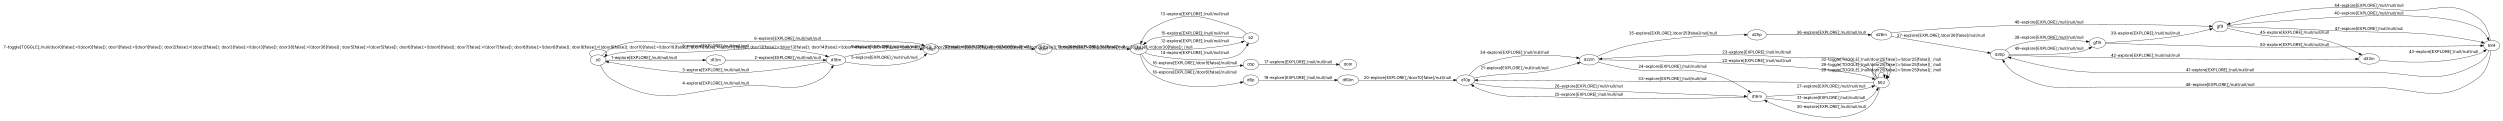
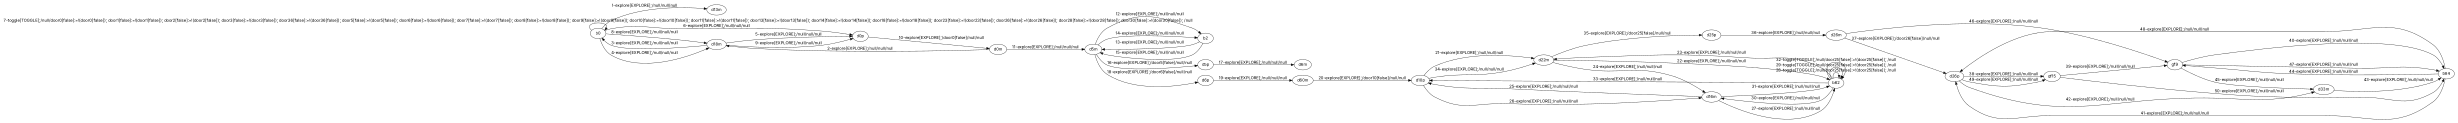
edge "d13m" -> "d18m": now "d0m" -> "d18m"
